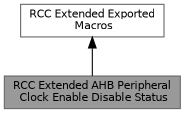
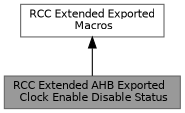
node "RCC Extended AHB Peripheral Clock Enable Disable Status": label "RCC Extended AHB Peripheral Clock Enable Disable Status" -> "RCC Extended AHB Exported Clock Enable Disable Status"
